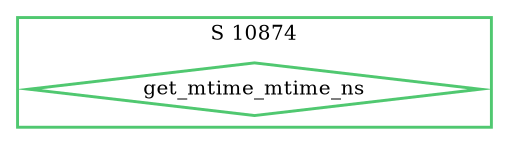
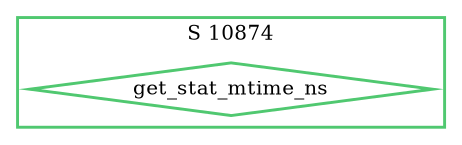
node "get_mtime_mtime_ns": label "get_mtime_mtime_ns" -> "get_stat_mtime_ns"
